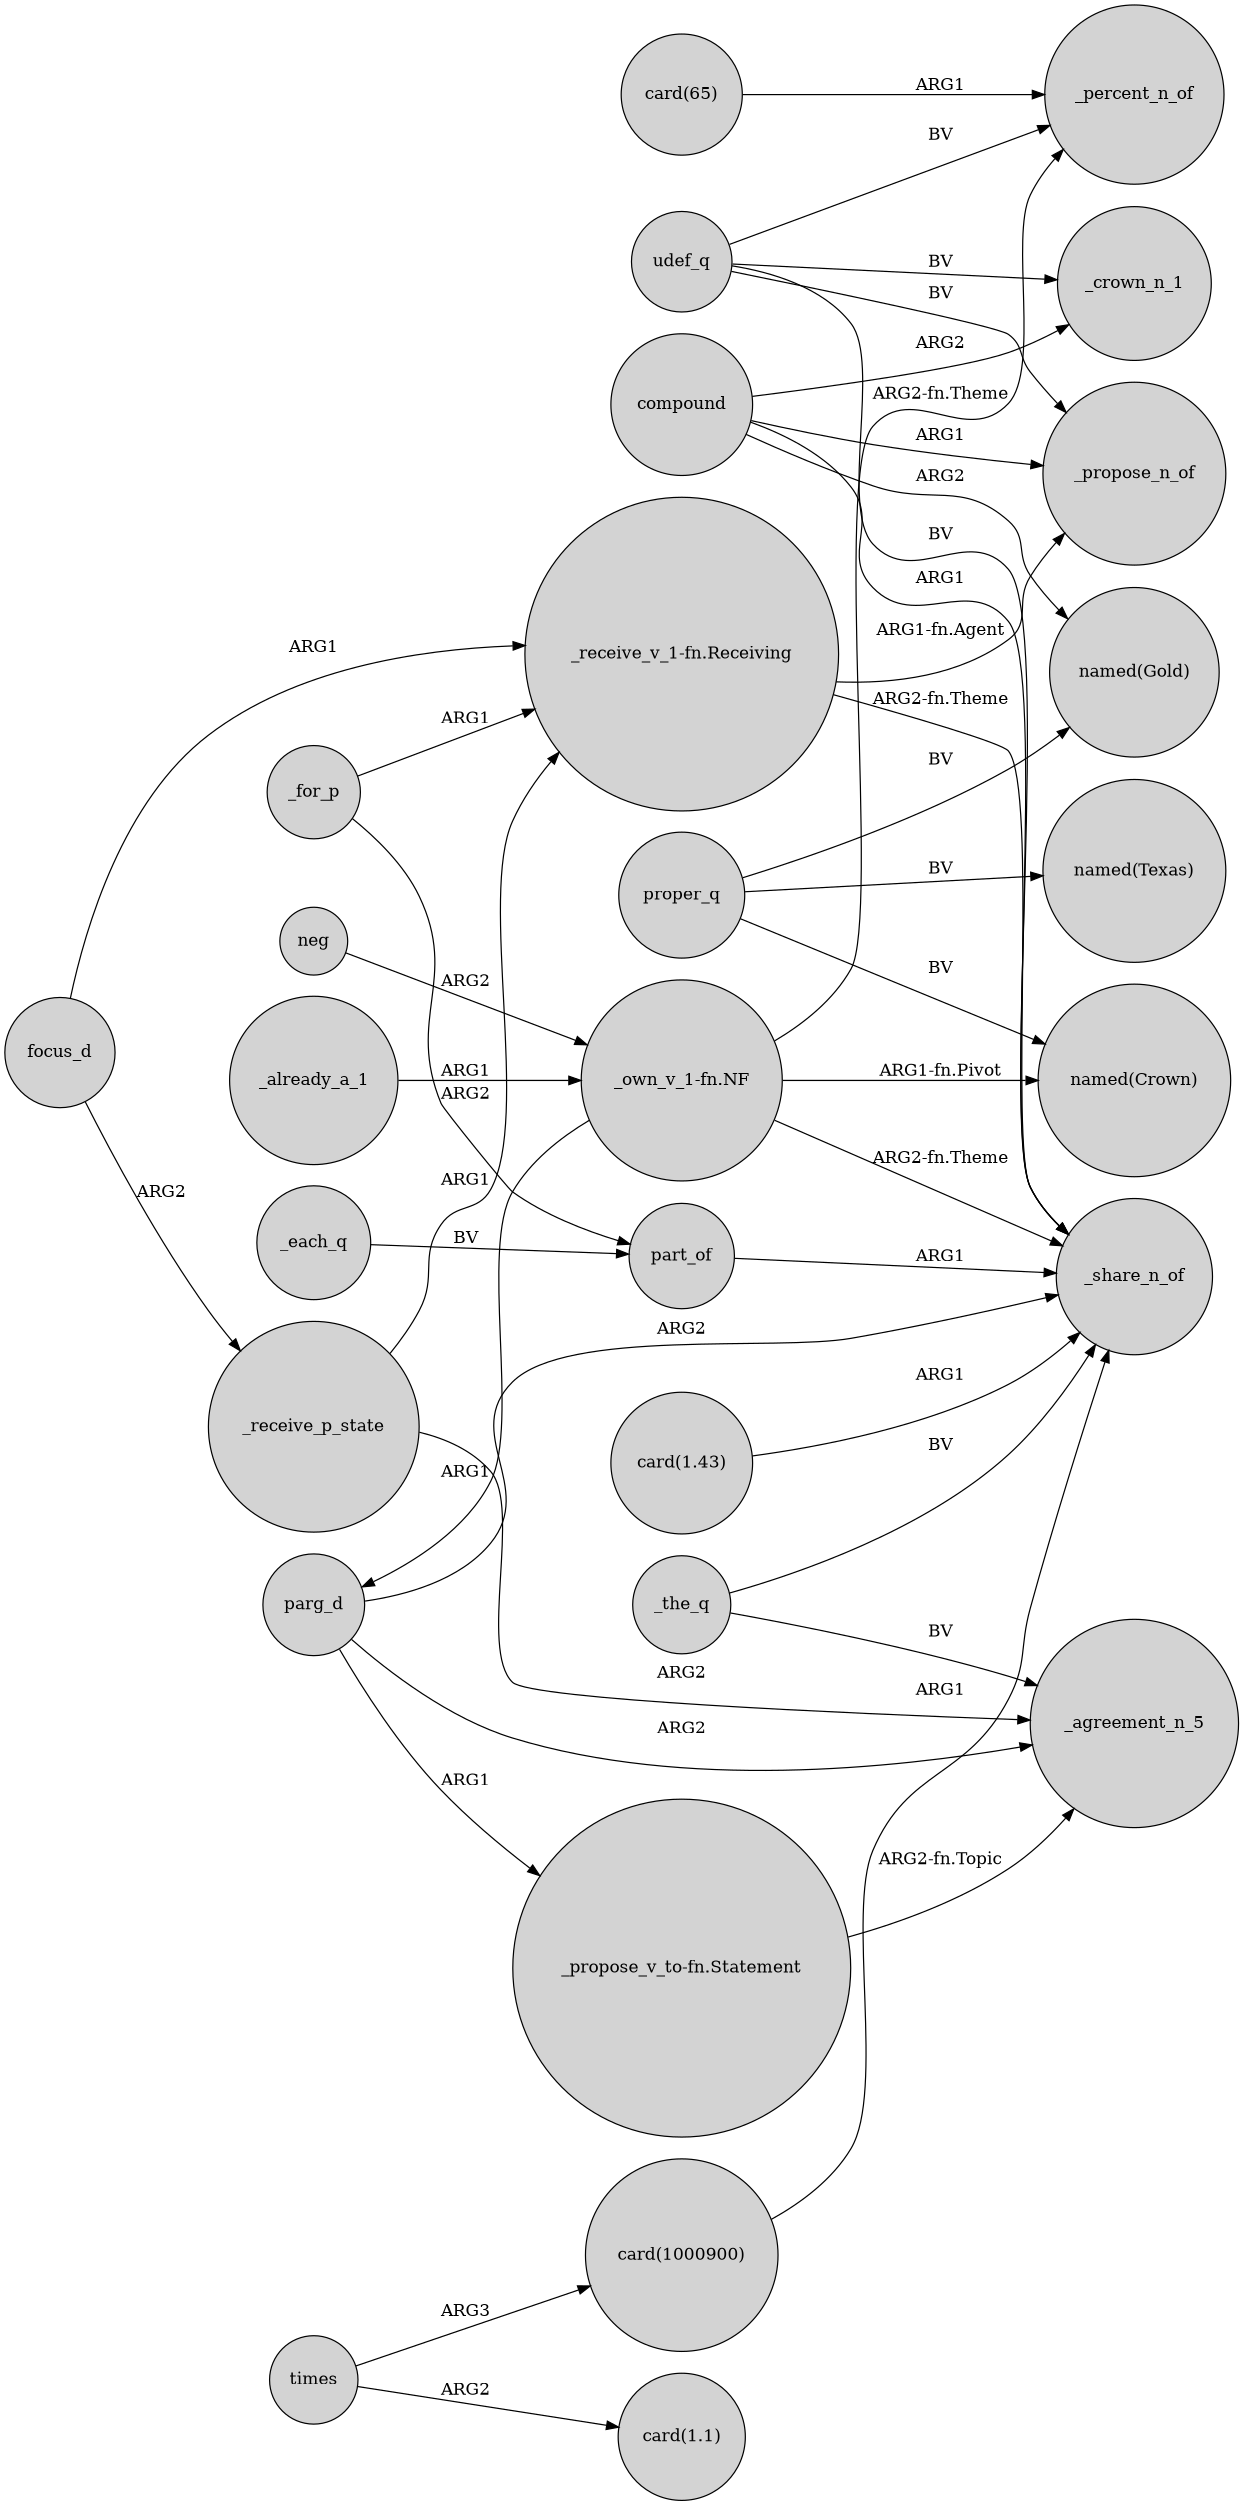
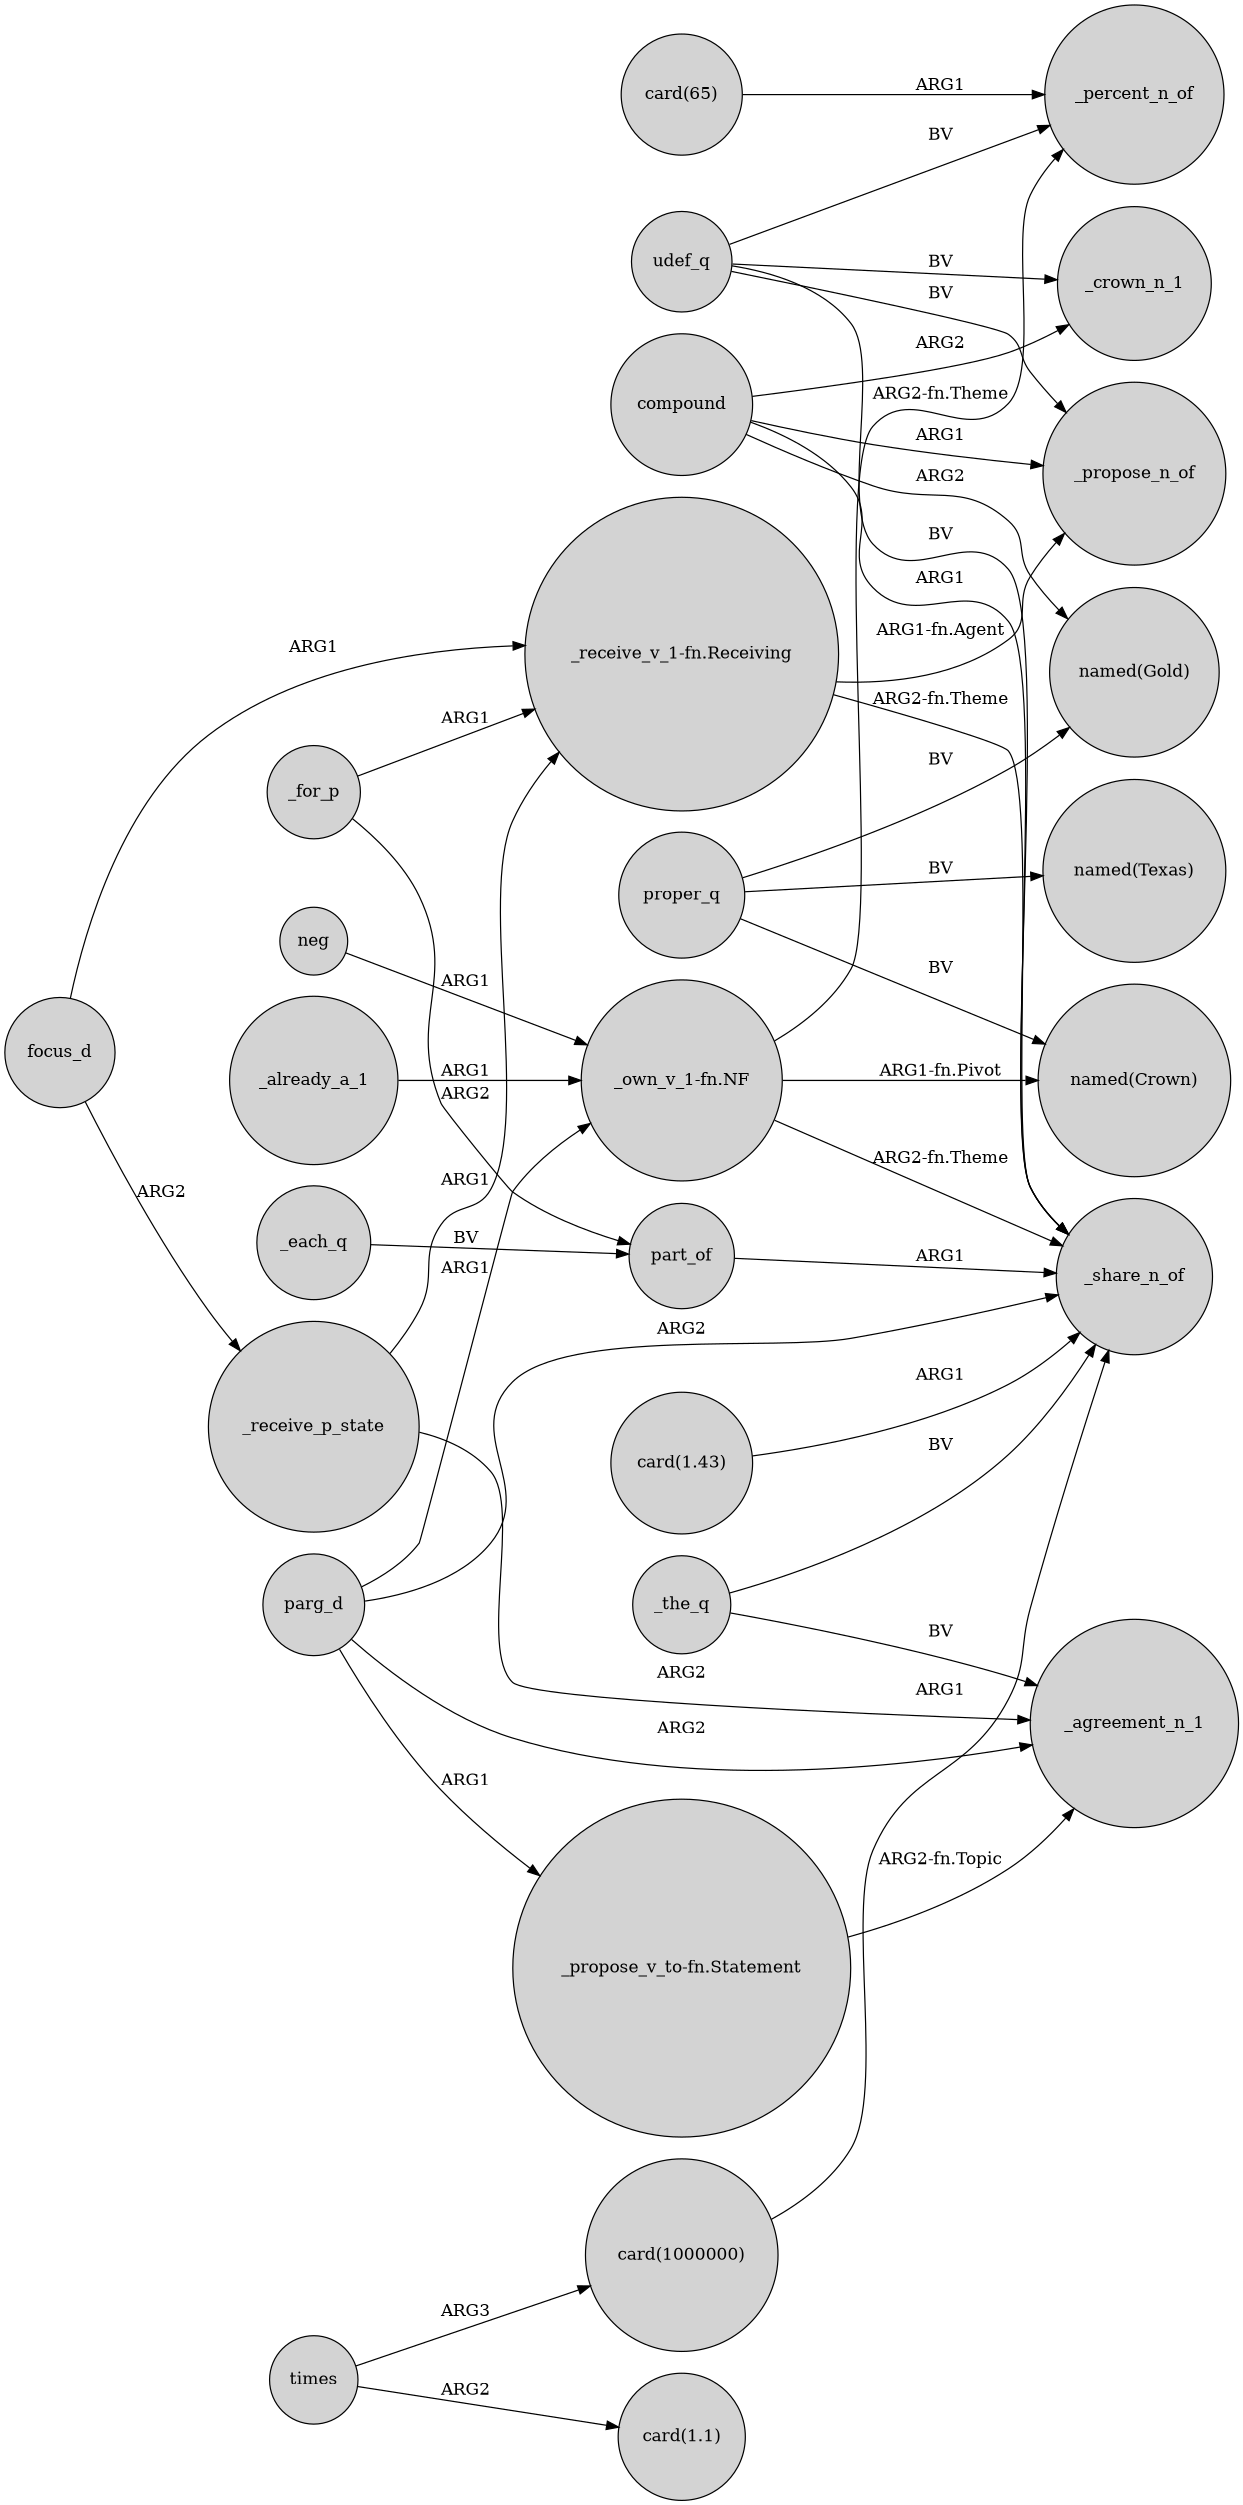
edge "neg" -> "_own_v_1-fn.NF": label "ARG2" -> "ARG1"
edge "_own_v_1-fn.NF" -> "parg_d": reversed
node "_agreement_n_5": label "_agreement_n_5" -> "_agreement_n_1"
node "card(1000900)": label "card(1000900)" -> "card(1000000)"
